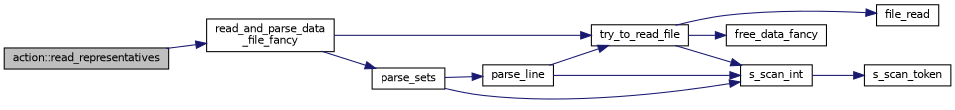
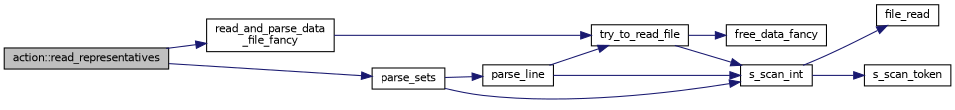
edge "try_to_read_file" -> "file_read": now "s_scan_int" -> "file_read"
edge "read_and_parse_data _file_fancy" -> "parse_sets": now "action::read_representatives" -> "parse_sets"
